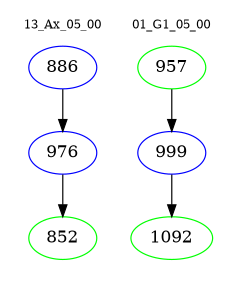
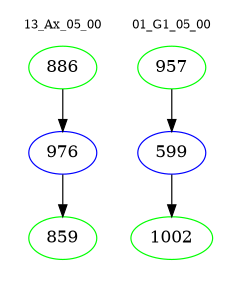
node "886": color blue -> green
node "999": label "999" -> "599"
node "852": label "852" -> "859"
node "1092": label "1092" -> "1002"
